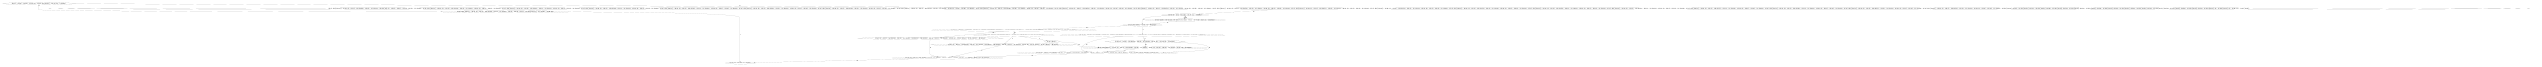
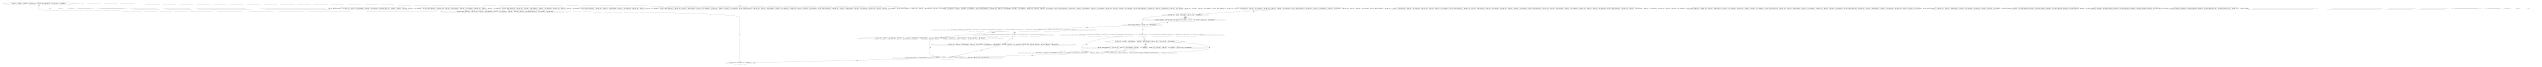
node "'mov esi, 0x8059e55',": removed
